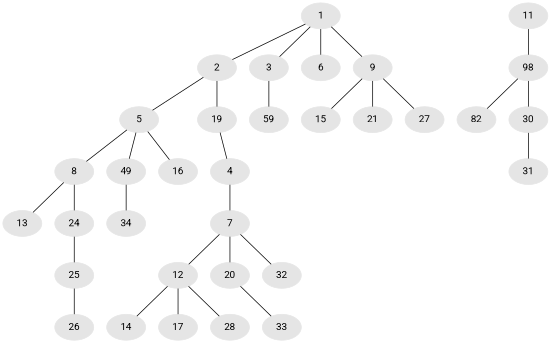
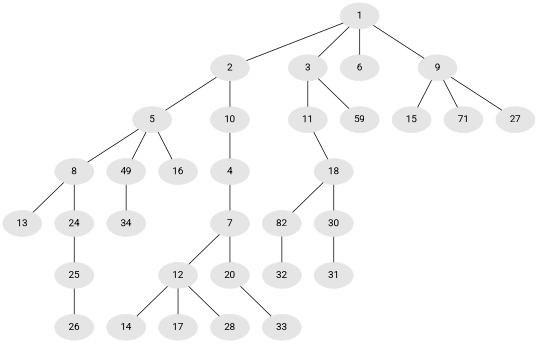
node "98": label "98" -> "18"
edge "3" -- "11": added
node "19": label "19" -> "10"
node "21": label "21" -> "71"
edge "7" -- "32": now "82" -- "32"
